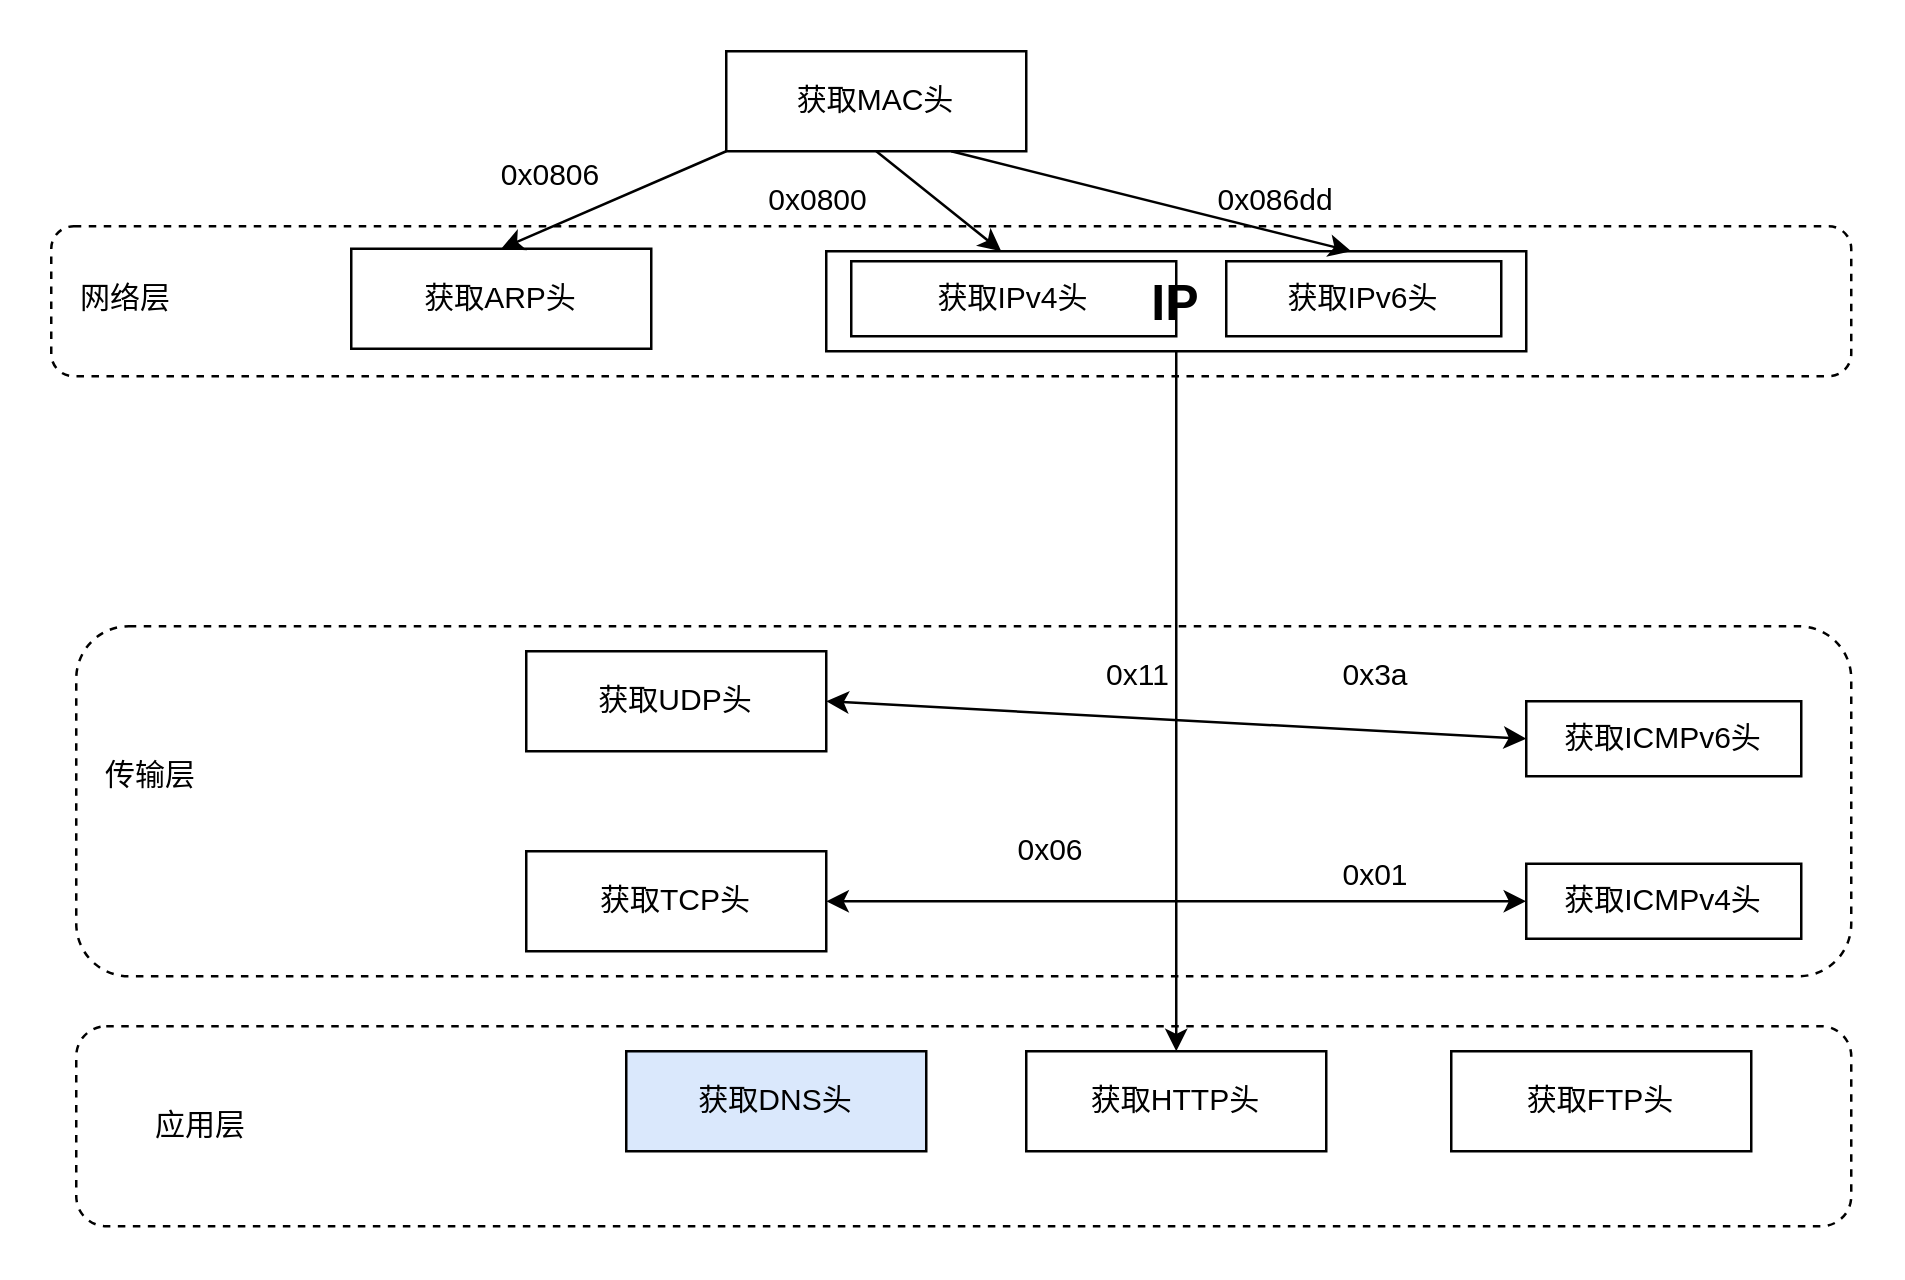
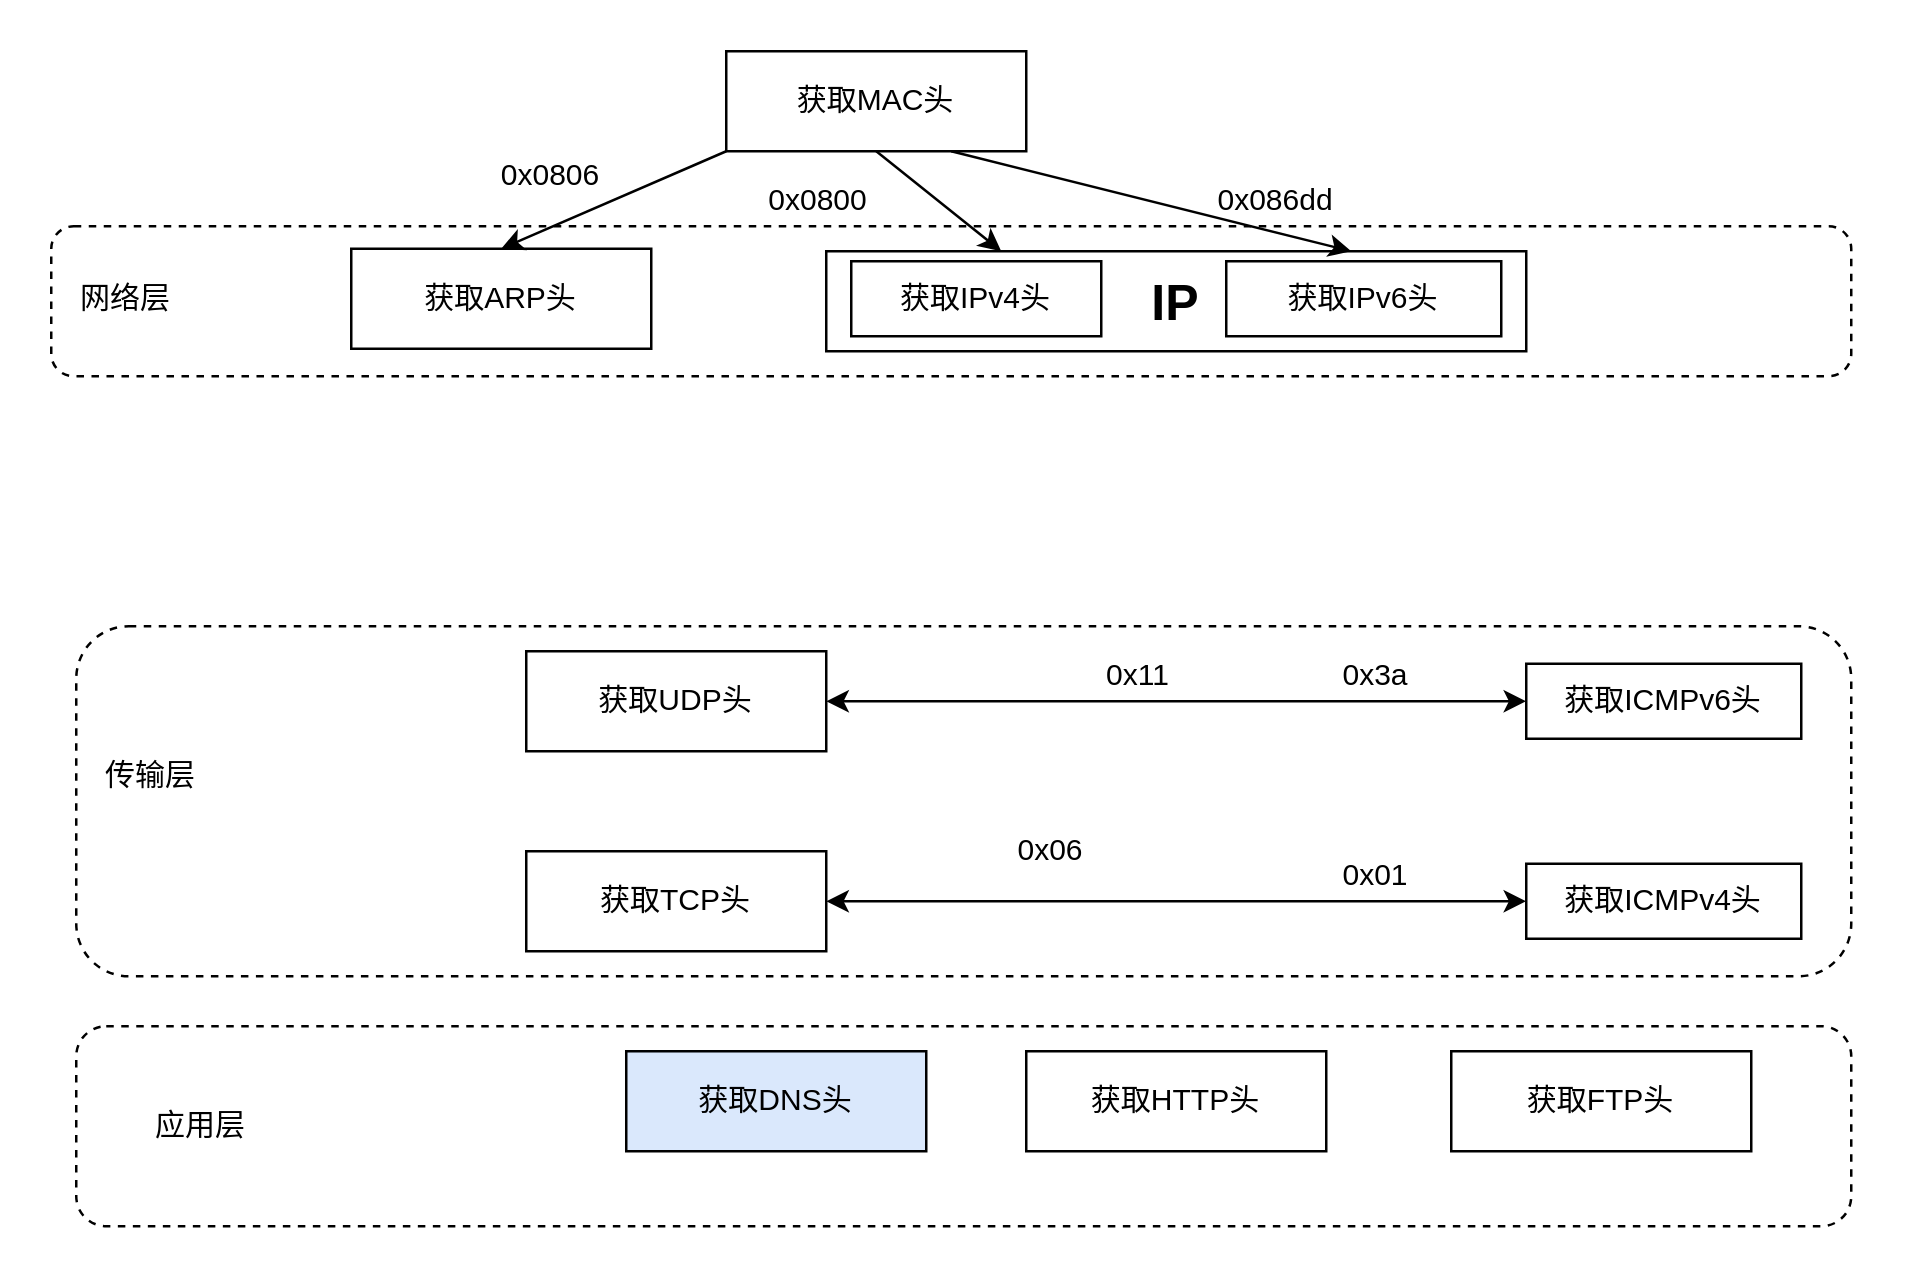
node "获取IPv4头": size 325x75 -> 250x75
edge "IP" -> "获取HTTP头": removed
node "获取ICMPv6头": moved (1664, 739) -> (1664, 701)
